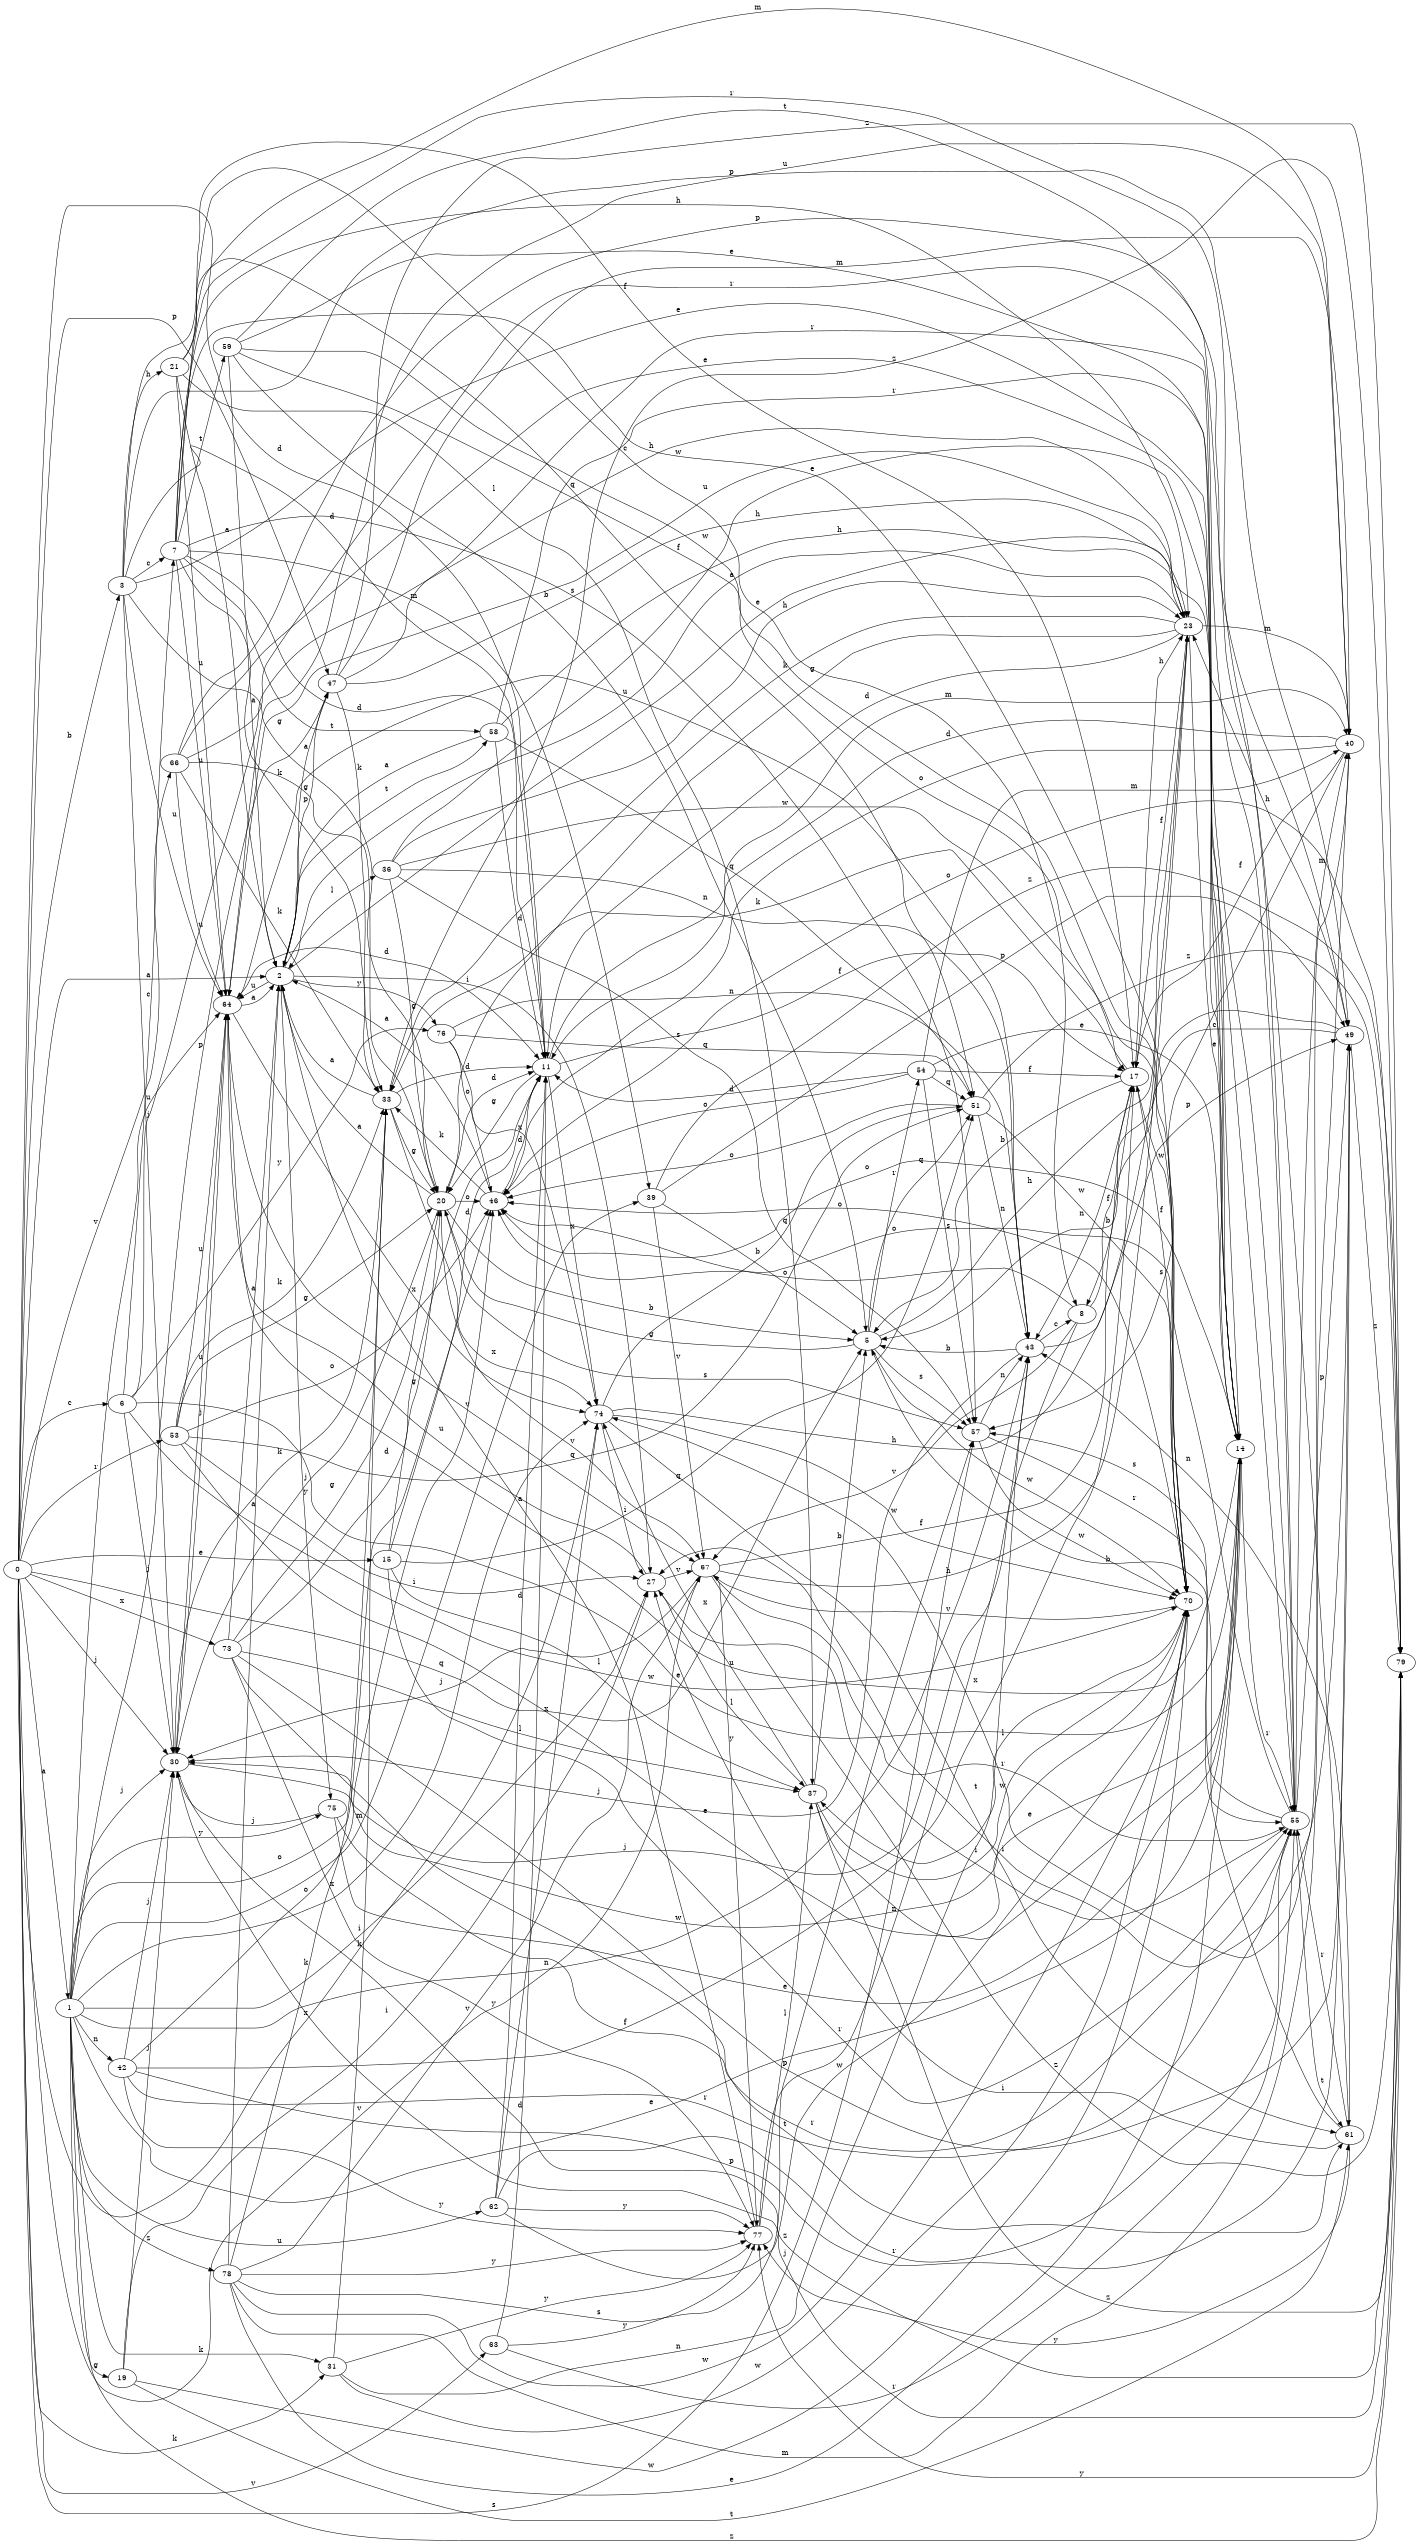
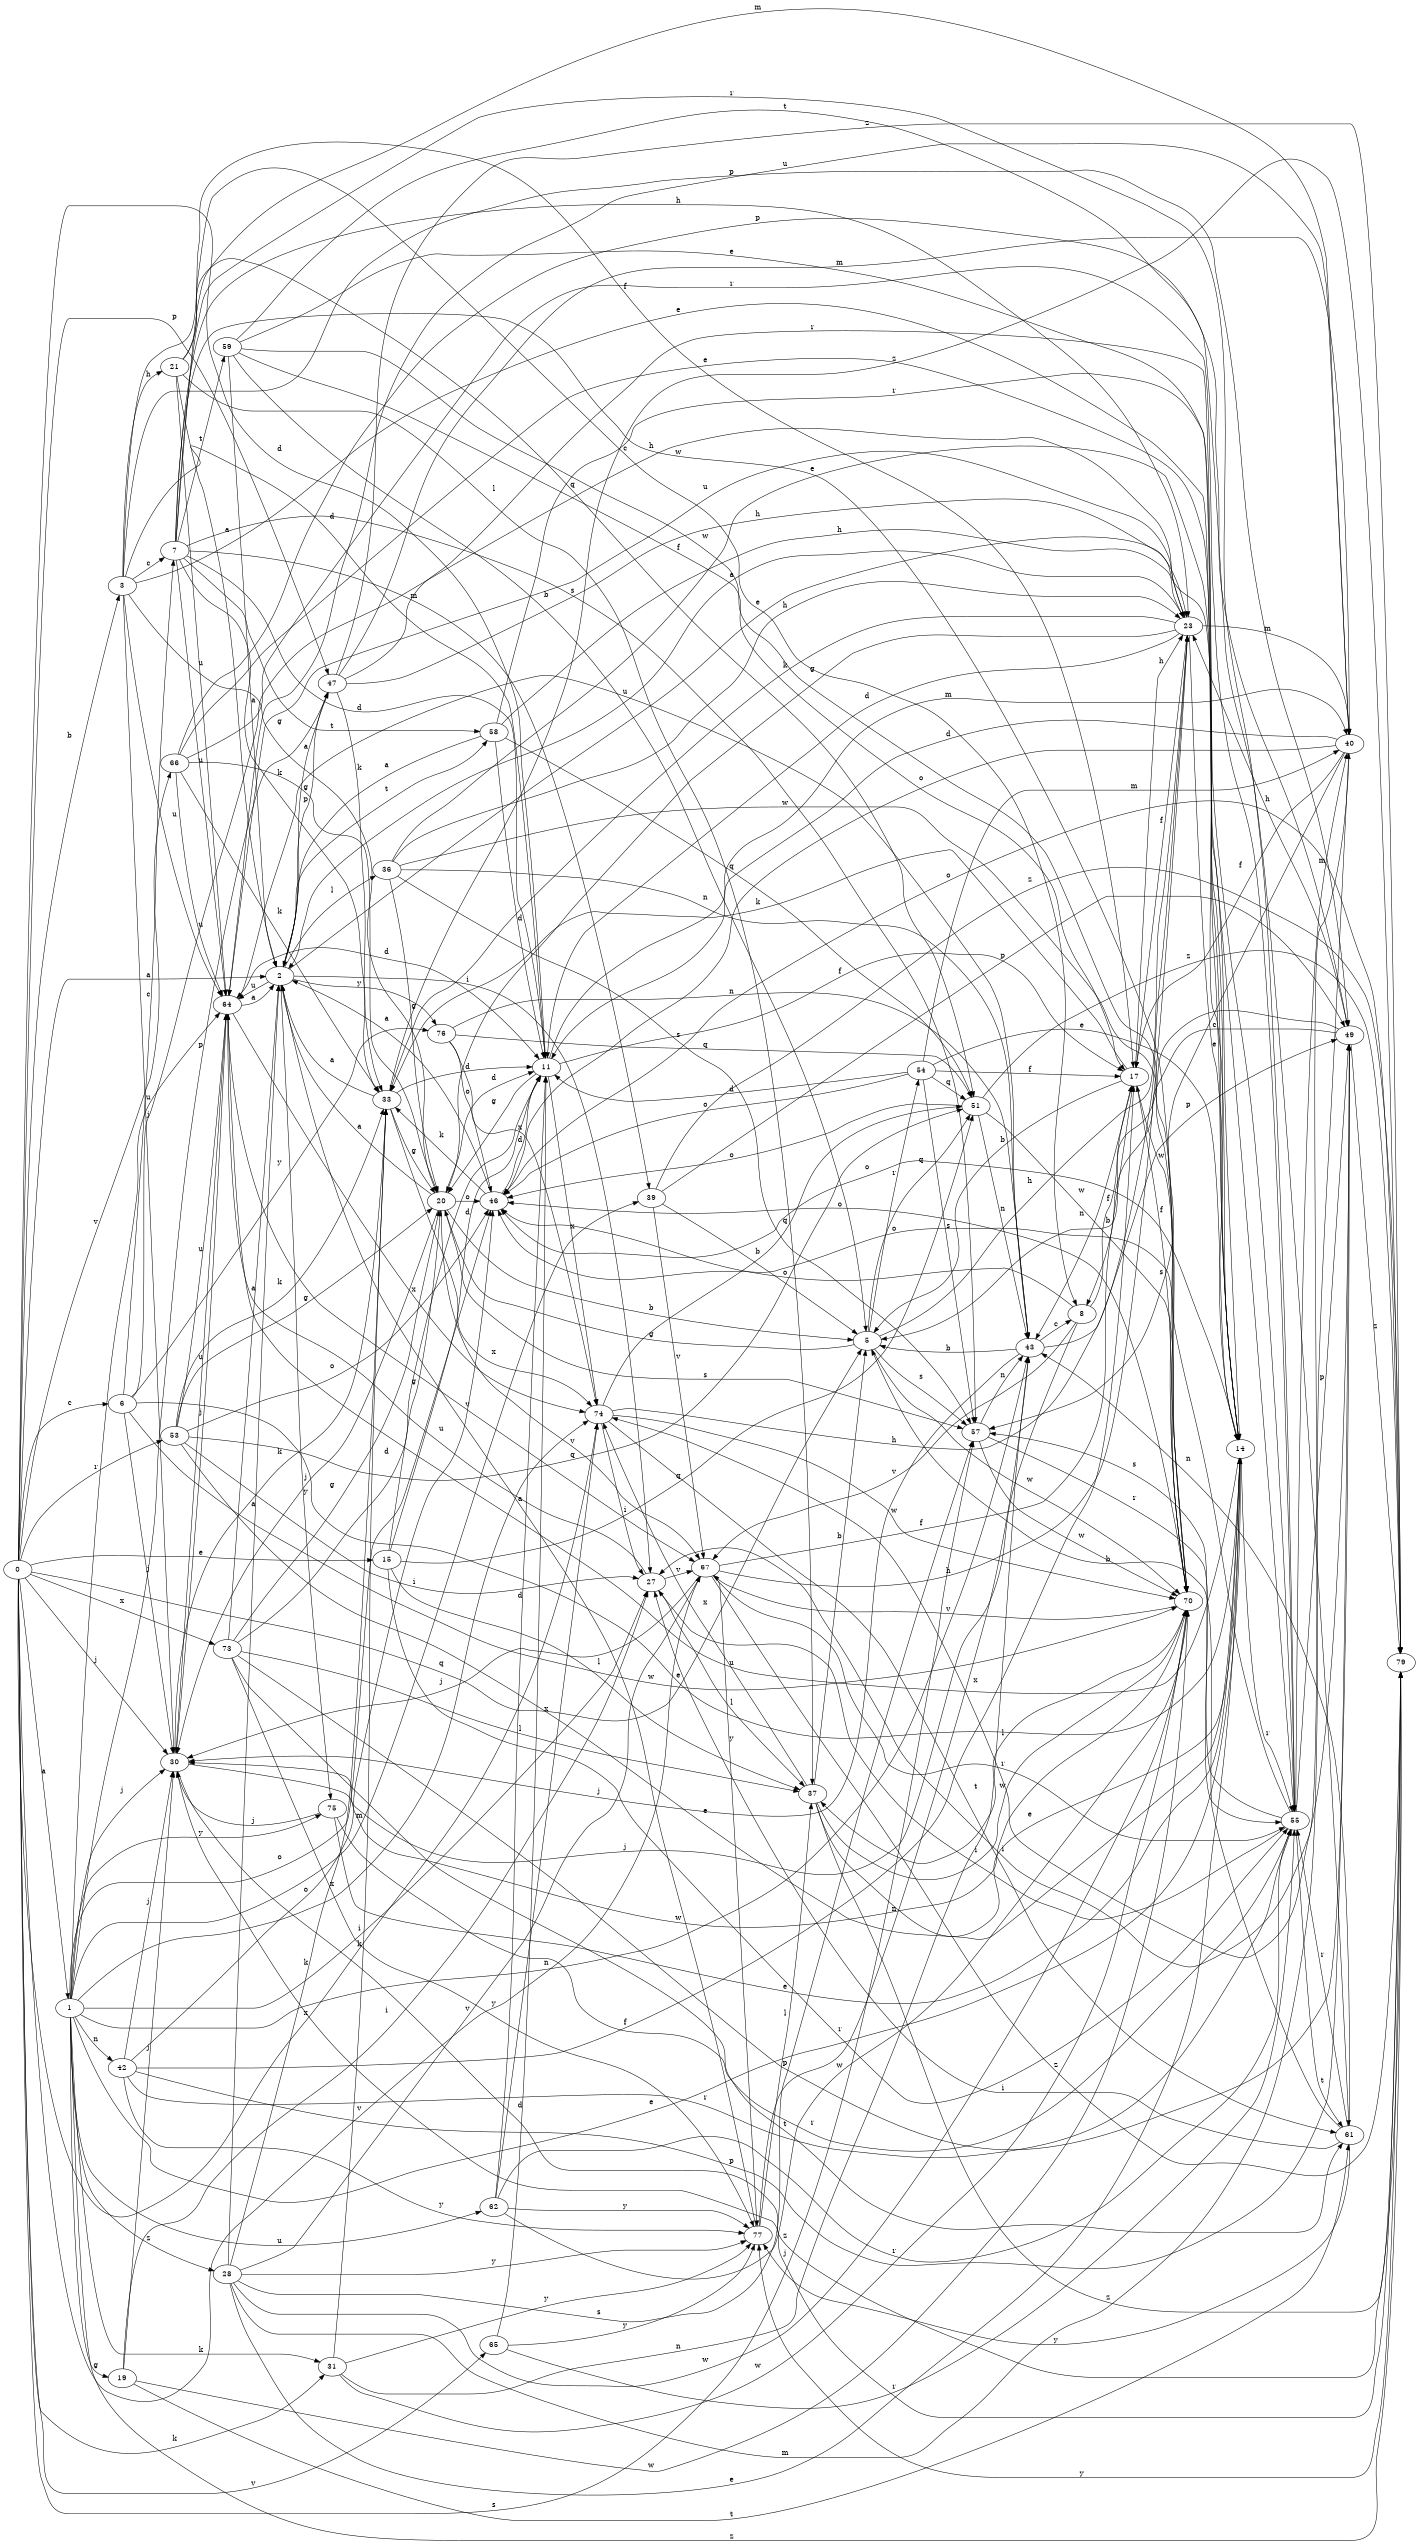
node "78": label "78" -> "28"
node "63": label "63" -> "65"
